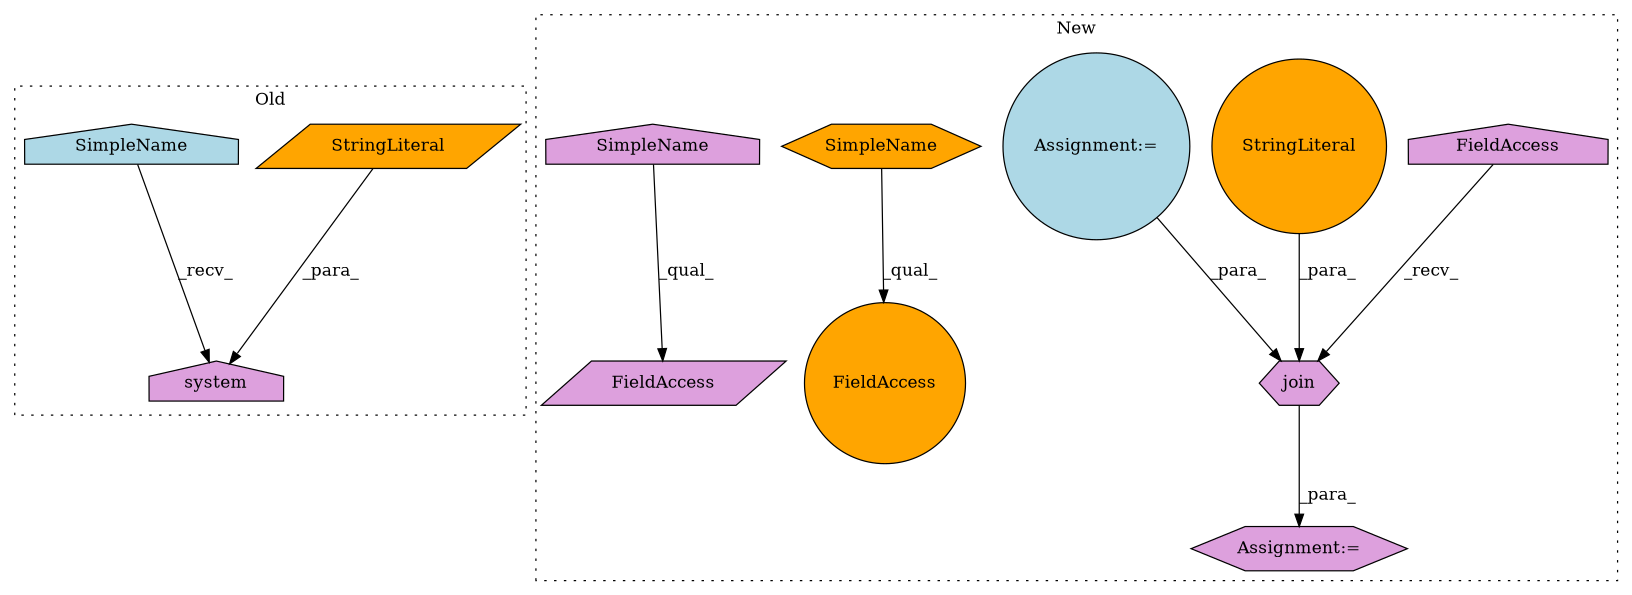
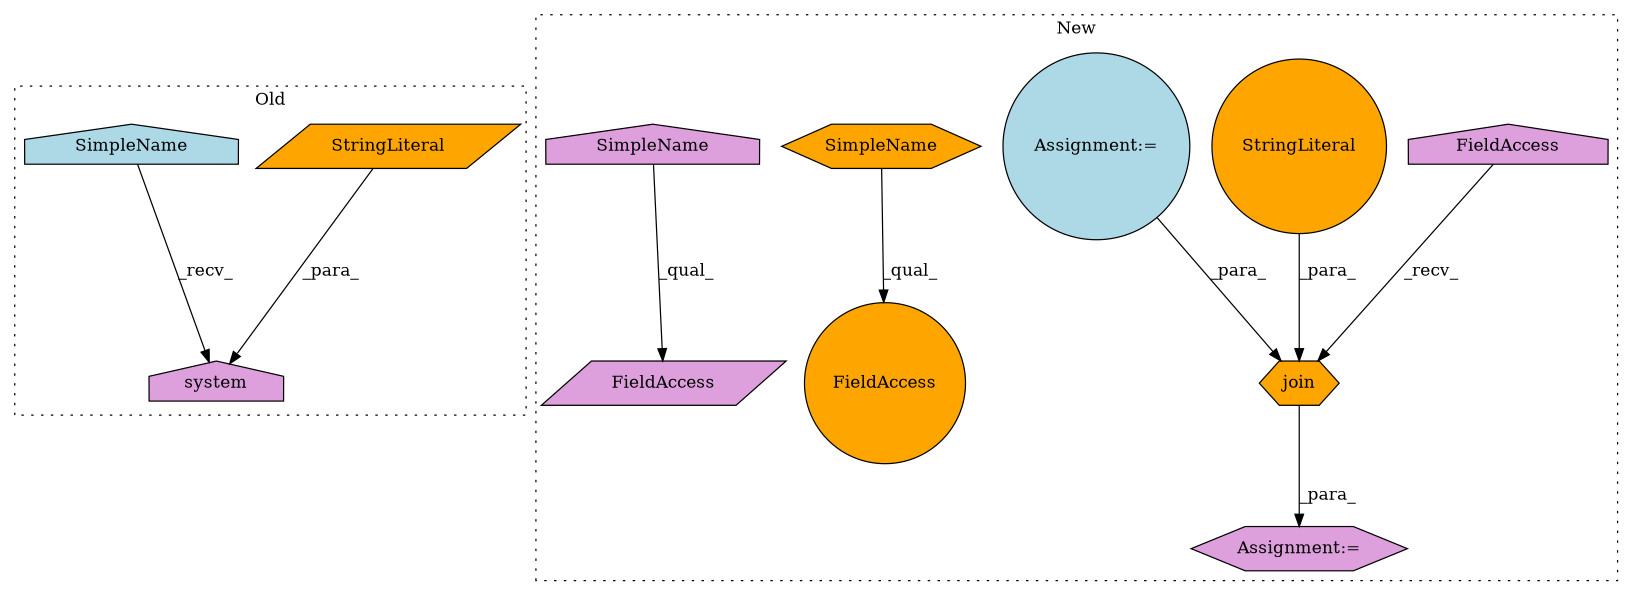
node "join": fillcolor plum -> orange
